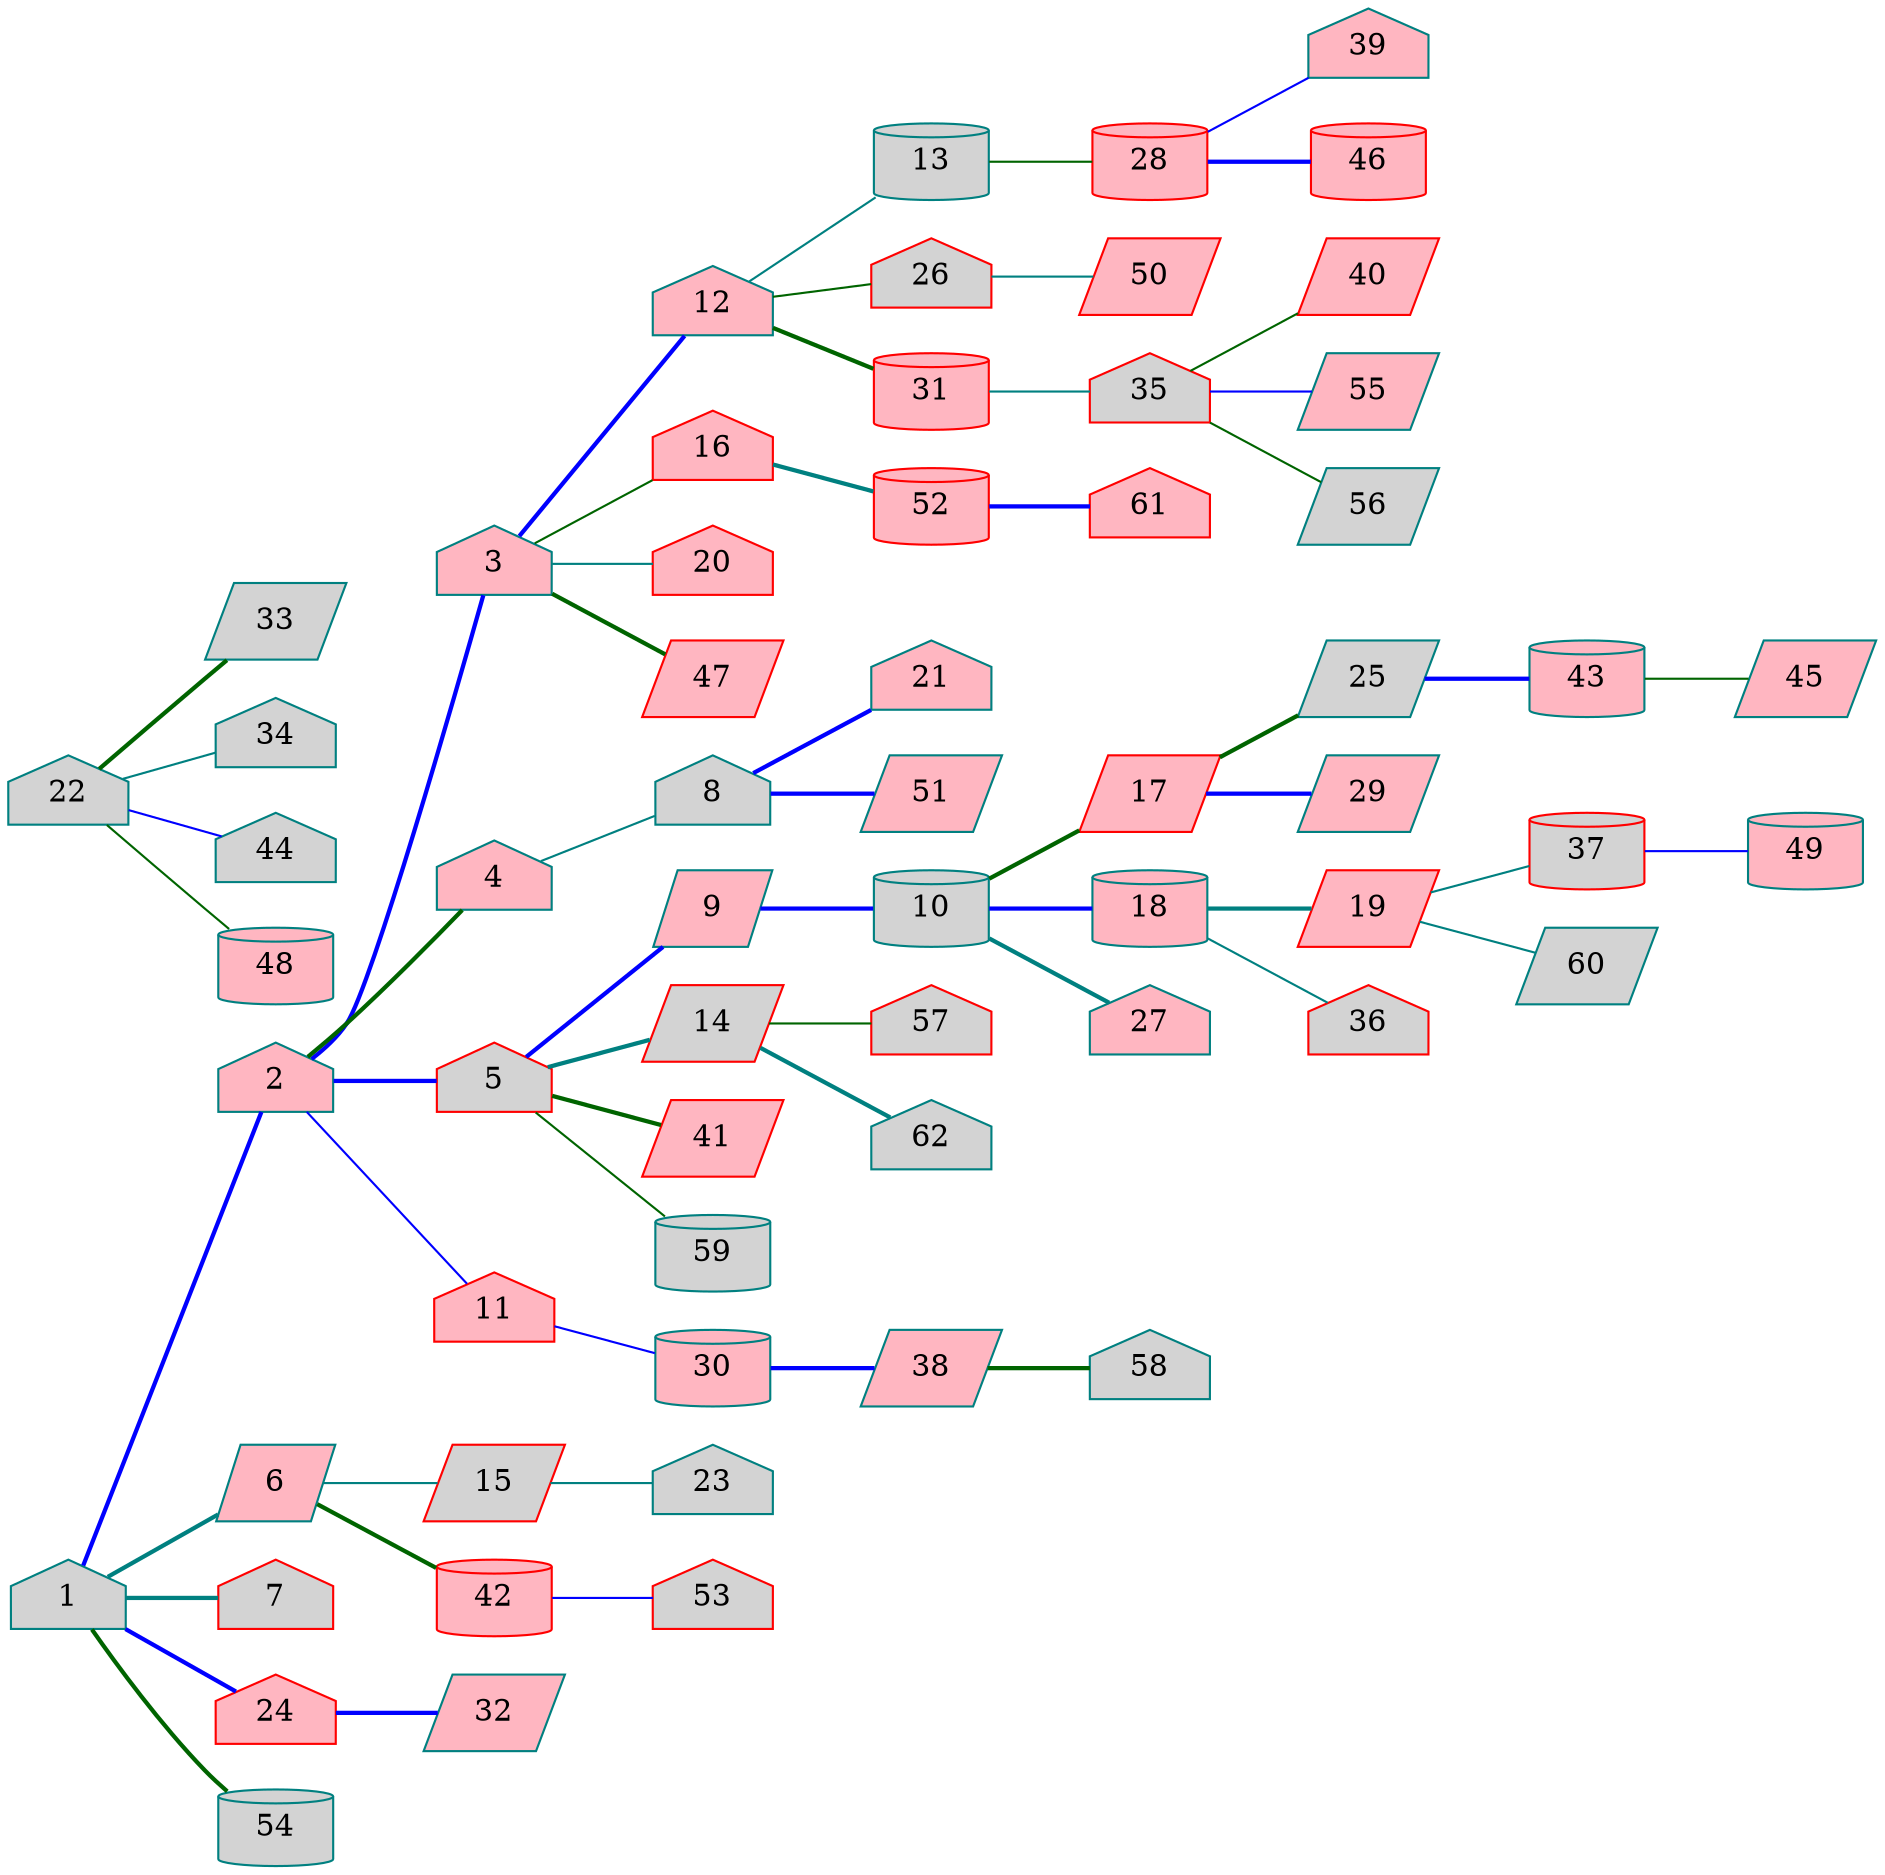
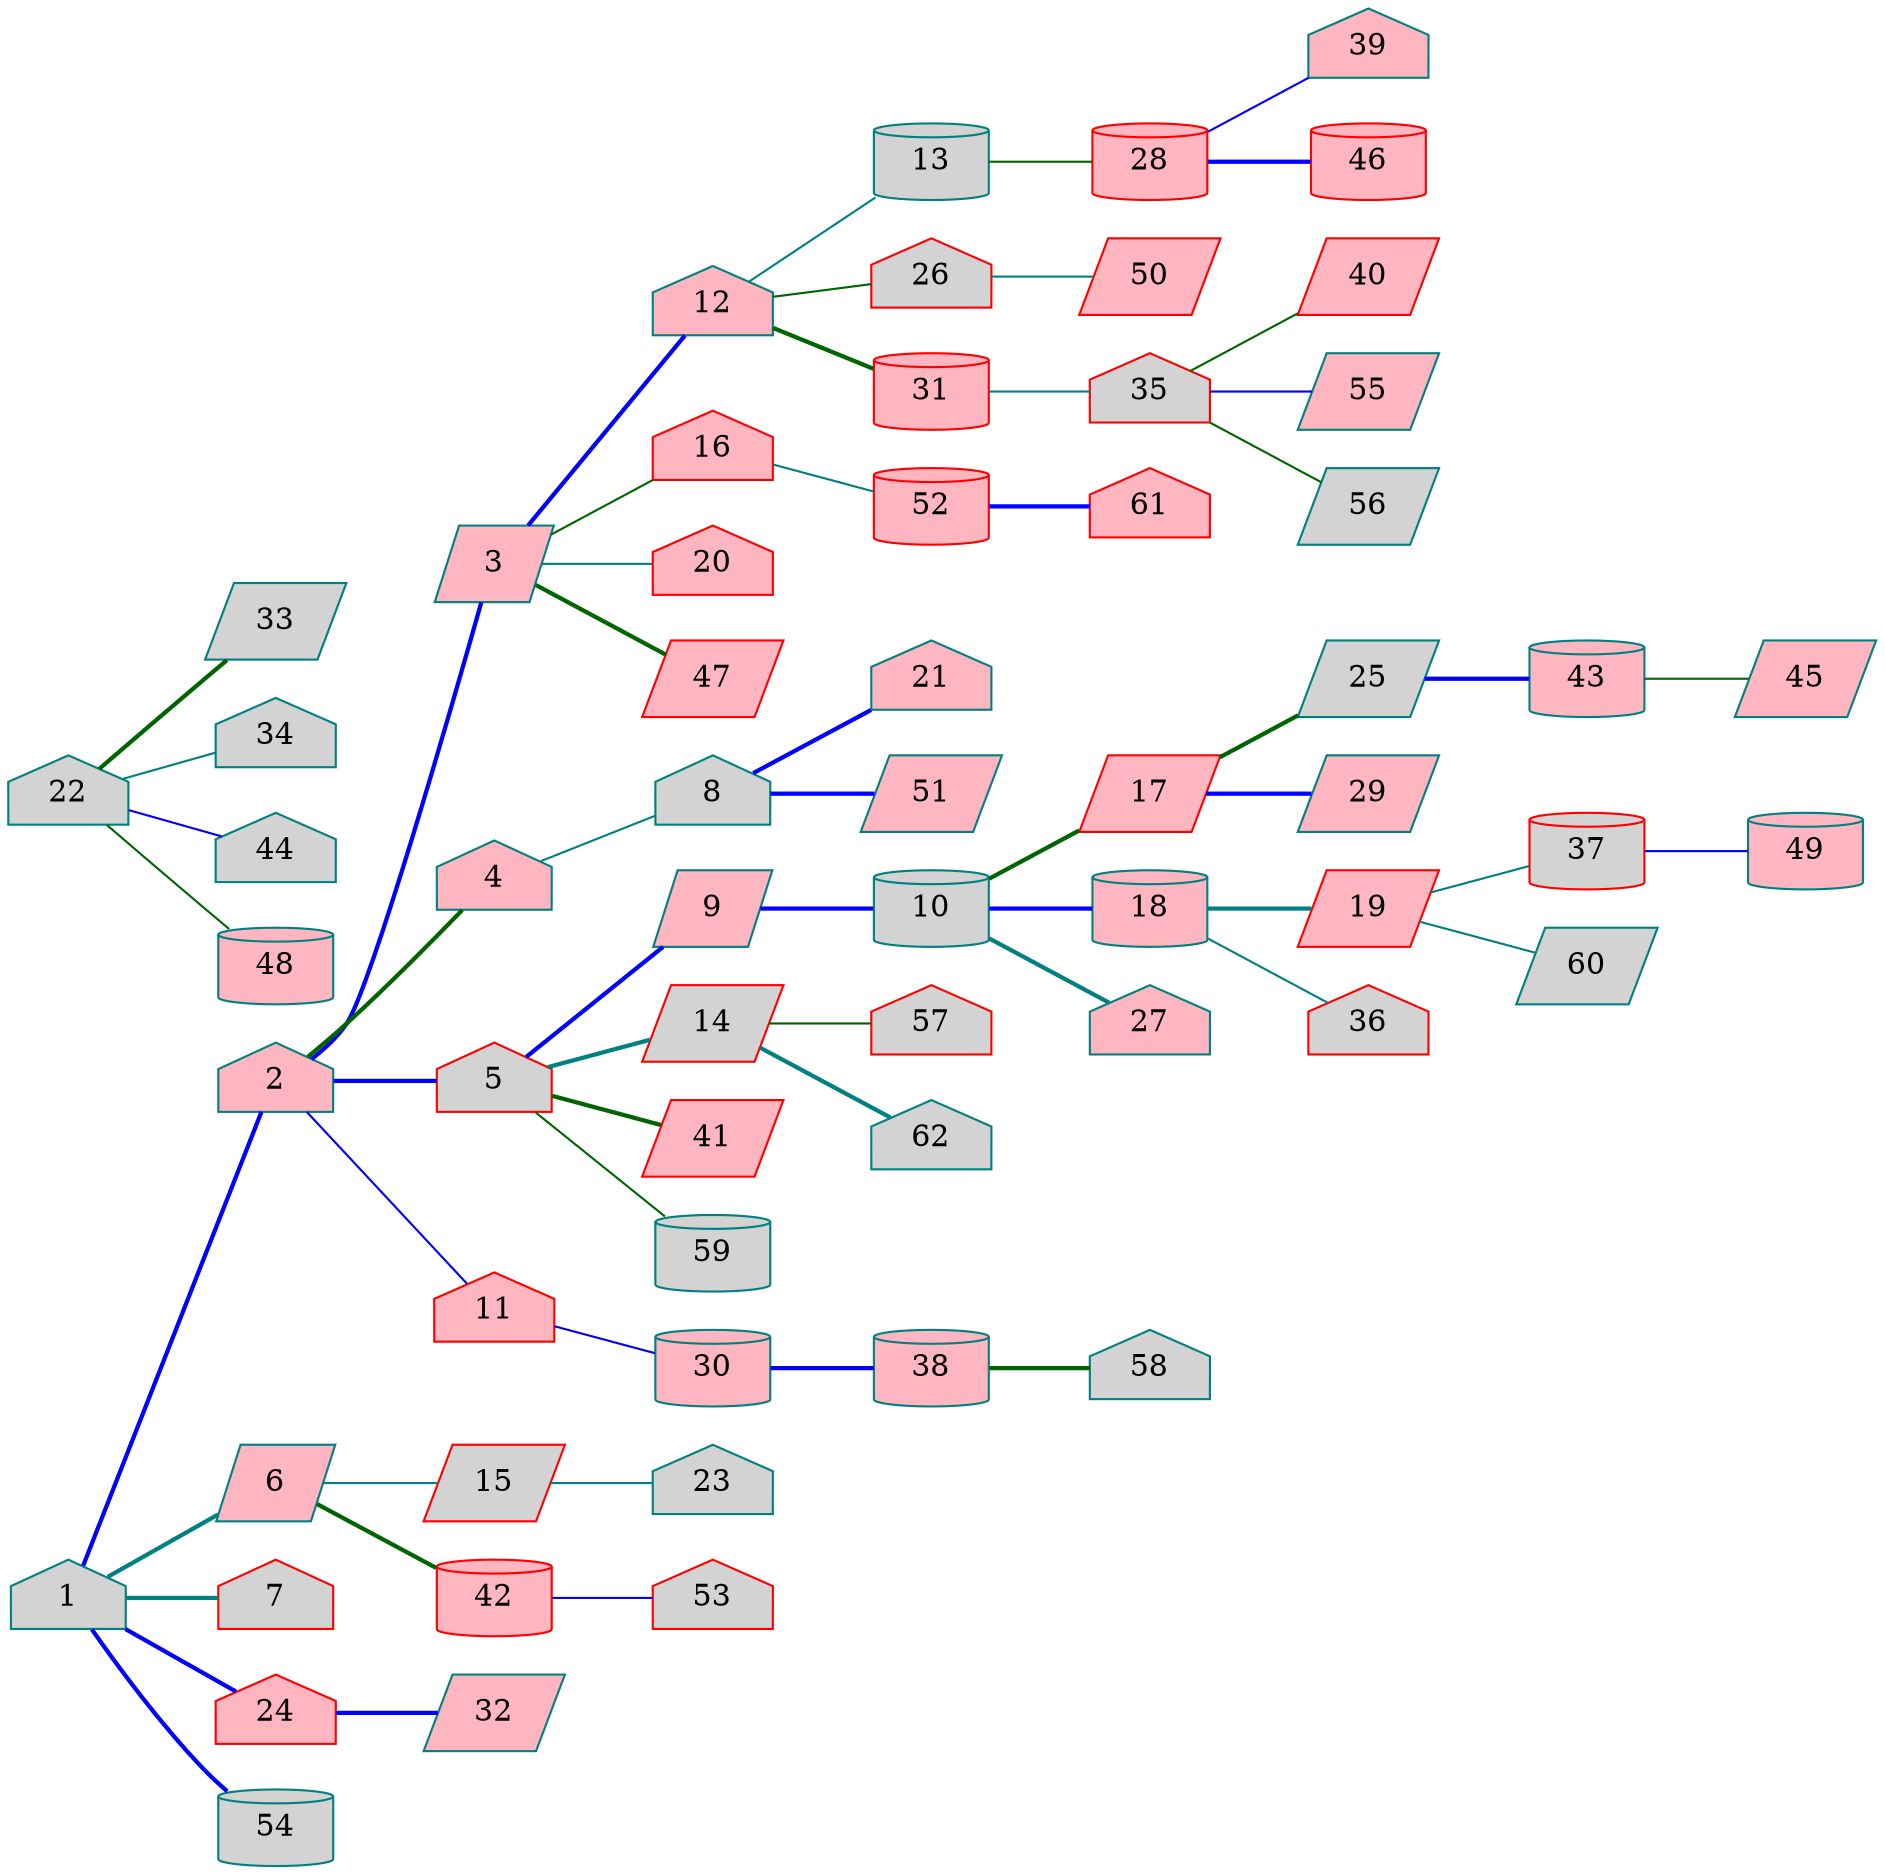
edge "16" -- "52": style bold -> solid
node "3": shape house -> parallelogram
node "38": shape parallelogram -> cylinder
edge "1" -- "54": color darkgreen -> blue
